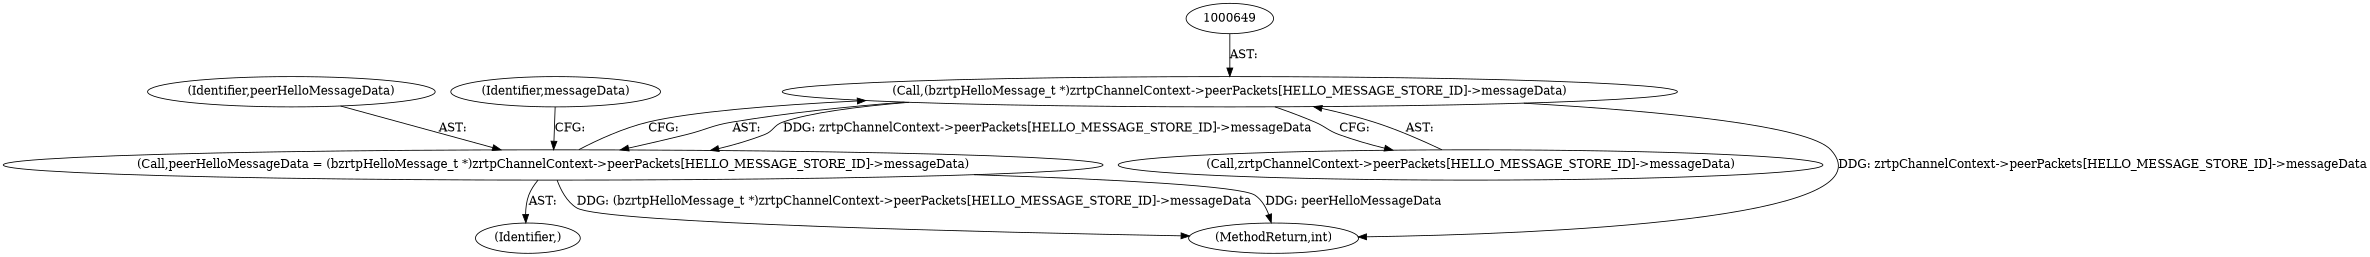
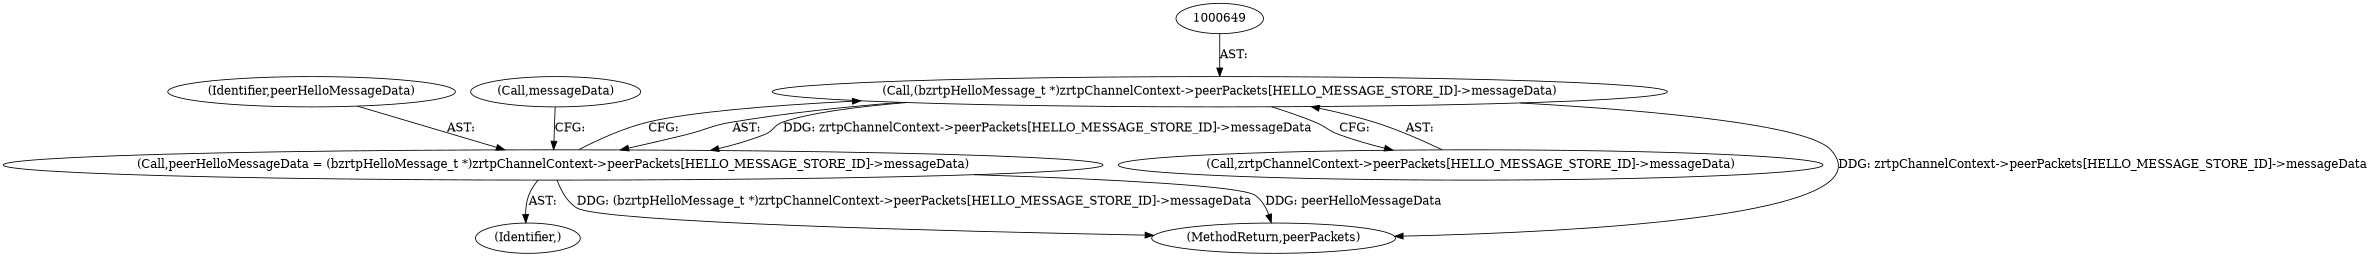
node "(Identifier,messageData)": label "(Identifier,messageData)" -> "(Call,messageData)"
node "(MethodReturn,int)": label "(MethodReturn,int)" -> "(MethodReturn,peerPackets)"
